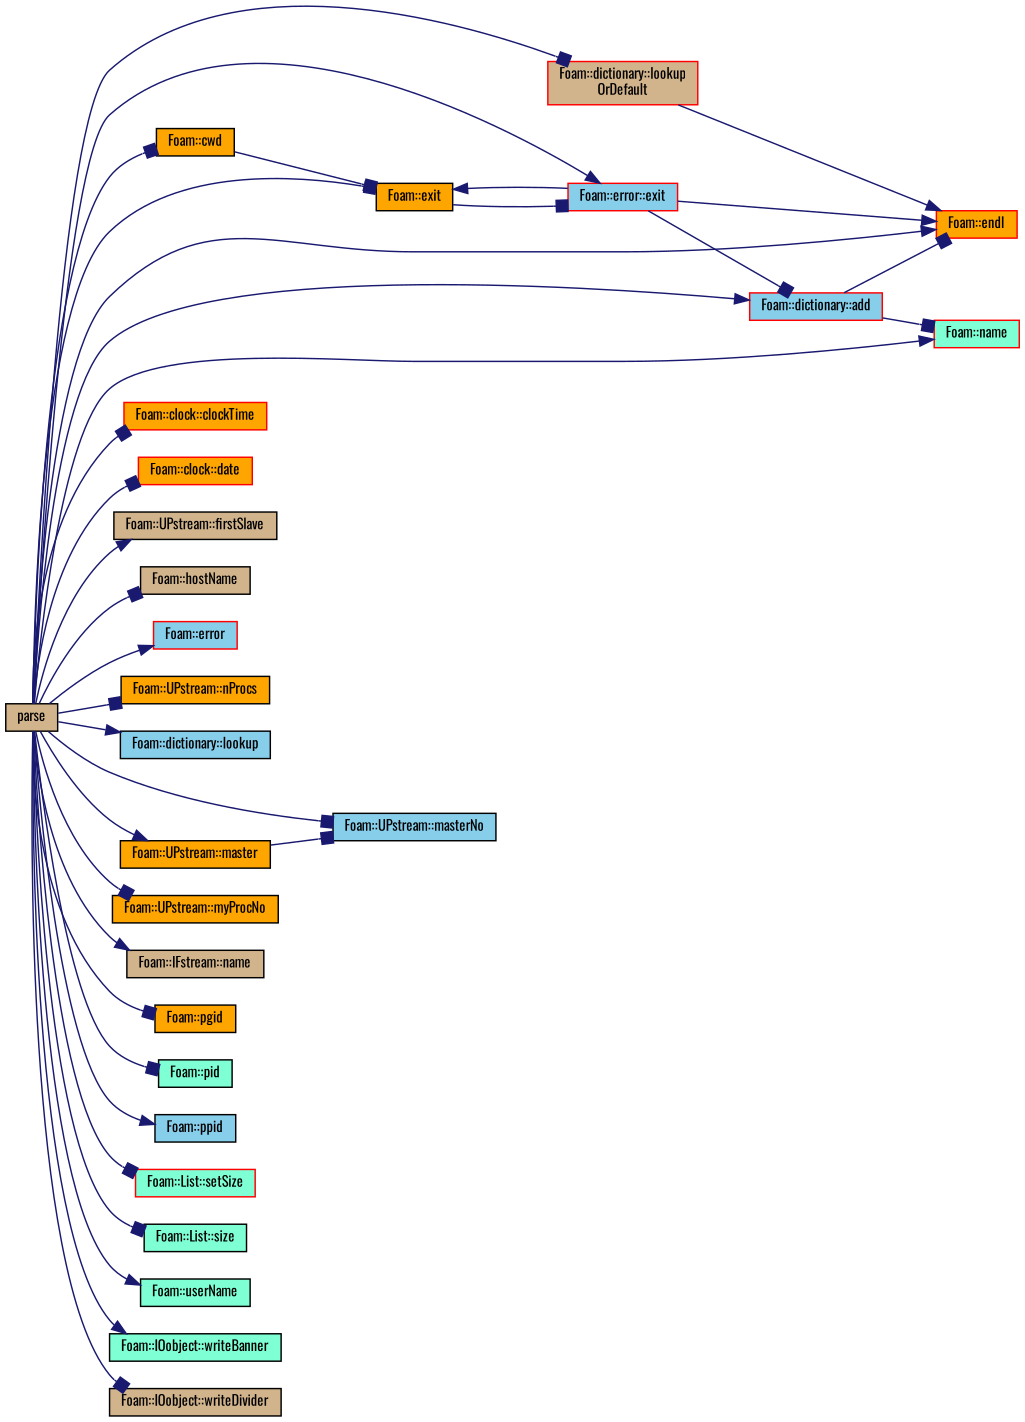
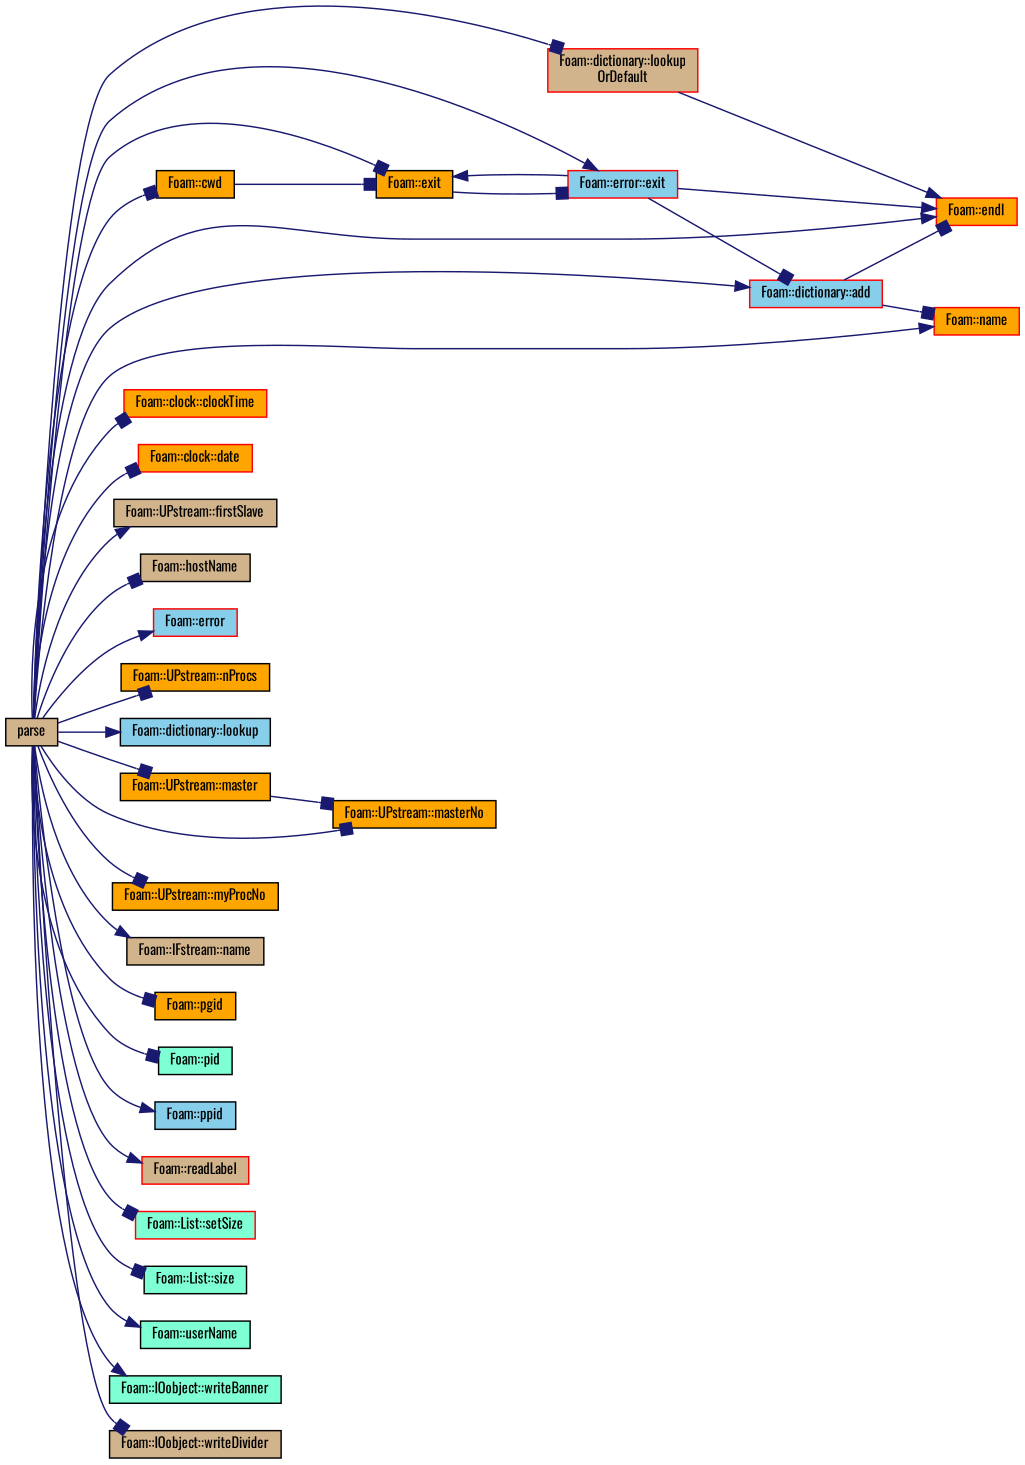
node "Foam::name": fillcolor aquamarine -> orange
edge "parse" -> "Foam::UPstream::master": arrowhead normal -> box
node "Foam::UPstream::masterNo": fillcolor skyblue -> orange
node "Foam::readLabel": added
